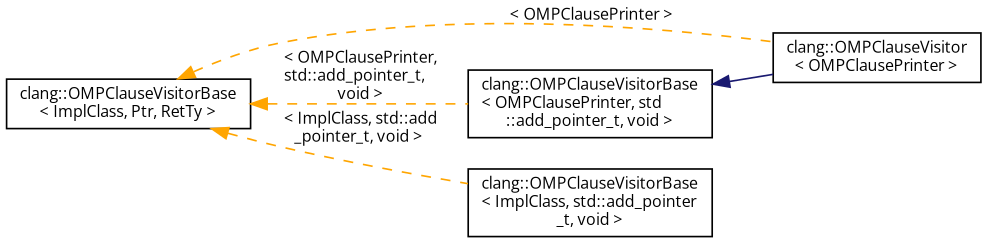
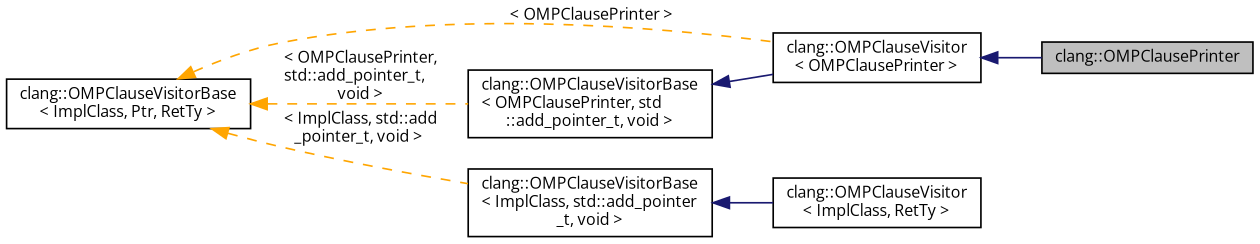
node "clang::OMPClausePrinter": added
node "clang::OMPClauseVisitor < ImplClass, RetTy >": added
